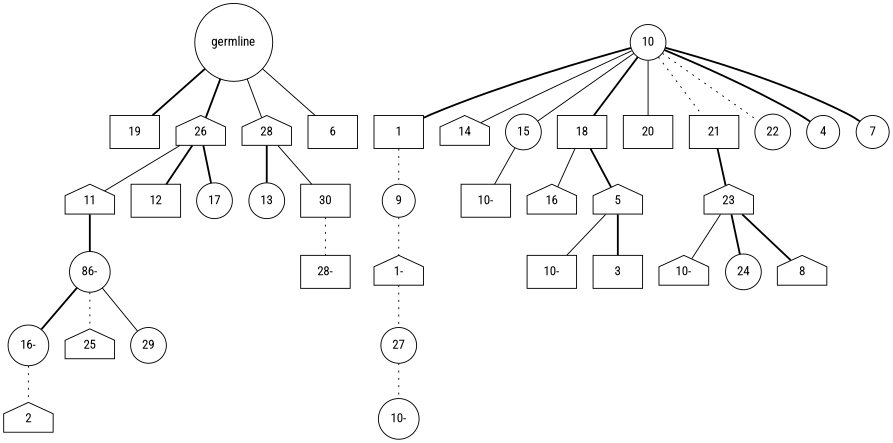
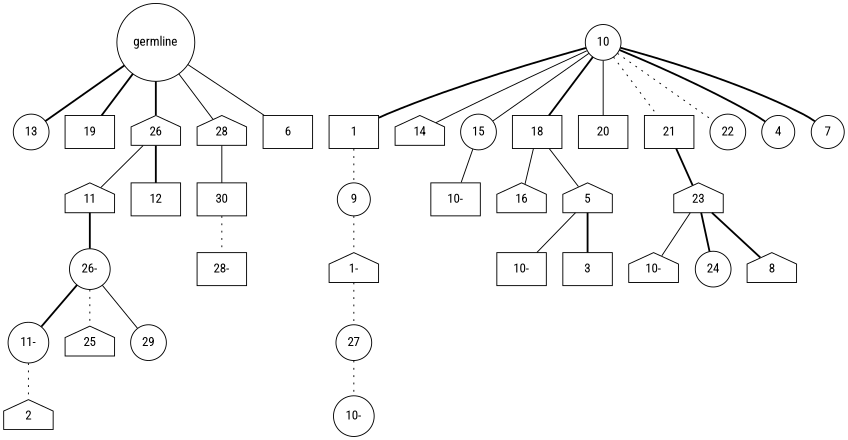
edge "28" -- "13": now "germline" -- "13"
edge "18" -- "5": style bold -> solid
node "17": removed
node "86-": label "86-" -> "26-"
node "16-": label "16-" -> "11-"
